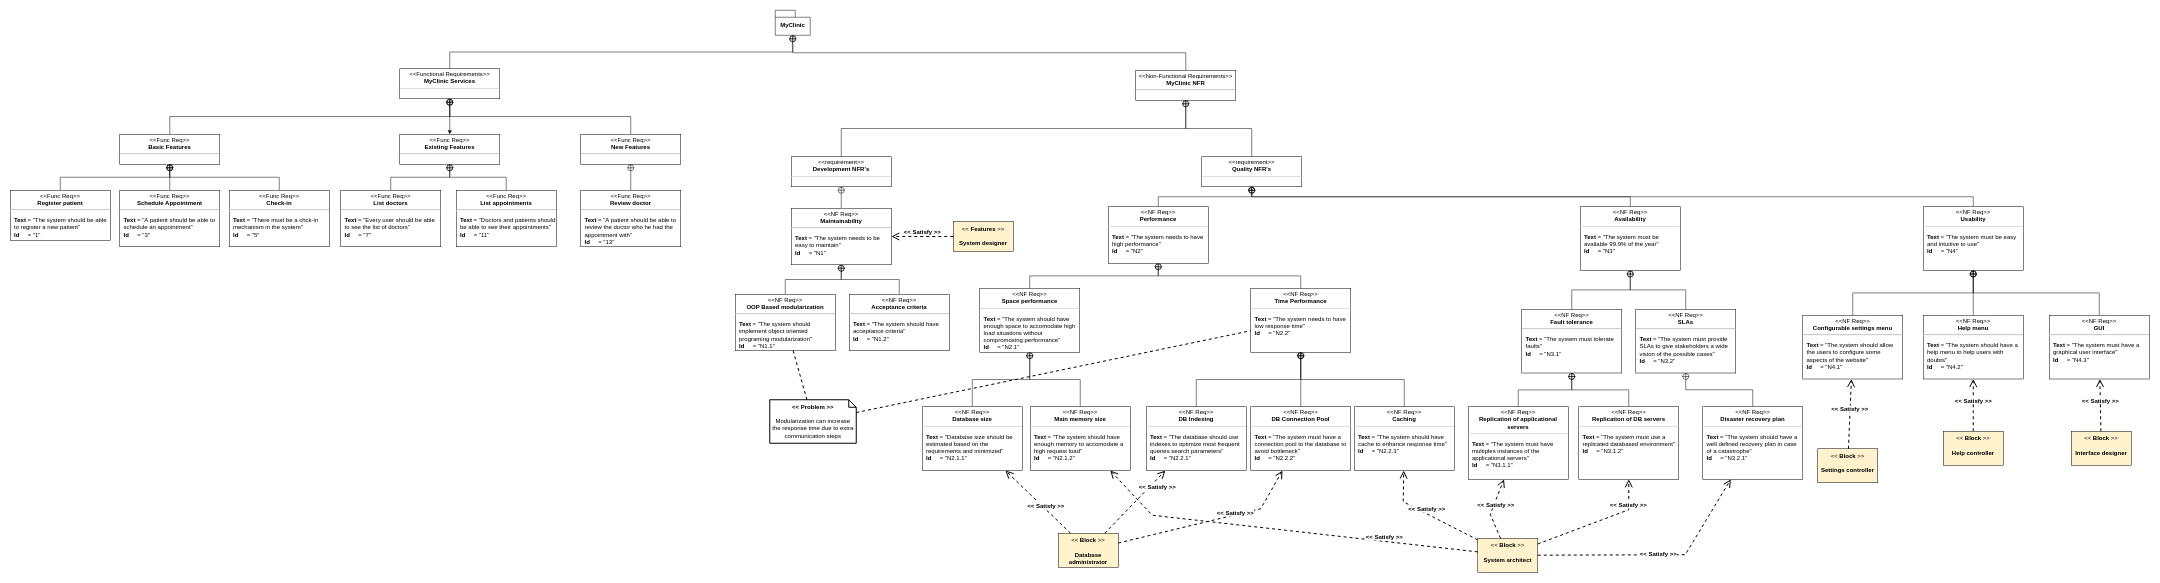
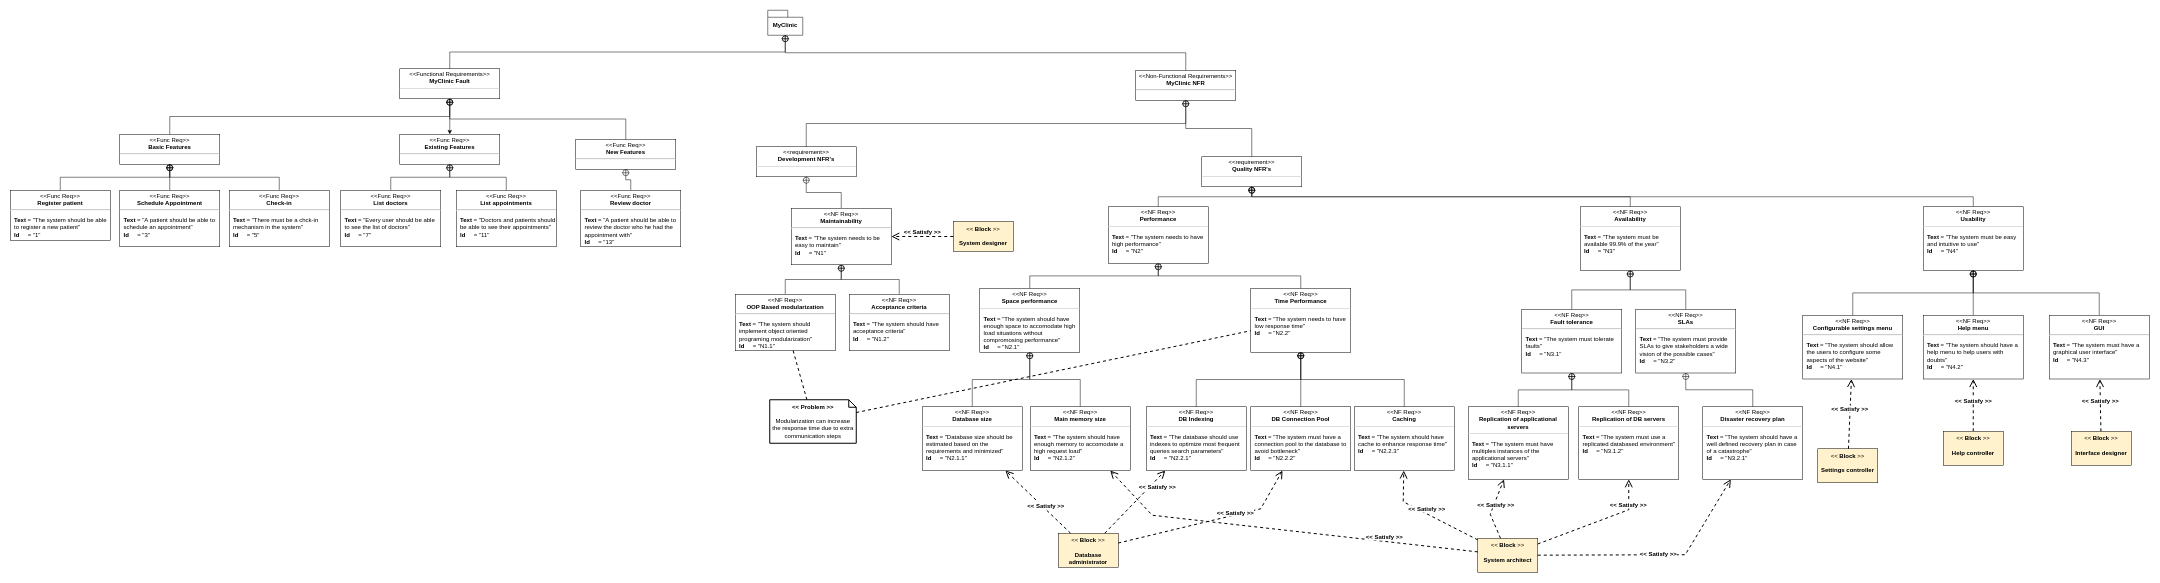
node "MyClinic": moved (793, 23) -> (785, 23)
node "<<Functional Requirements>> MyClinic Services": label "<<Functional Requirements>> MyClinic Services" -> "<<Functional Requirements>> MyClinic Fault"
node "<<Func Req>> New Features": moved (631, 149) -> (626, 154)
node "<<requirement>> Development NFR's": moved (841, 172) -> (806, 162)
node "<< Features >> System designer": label "<< Features >> System designer" -> "<< Block >> System designer"
